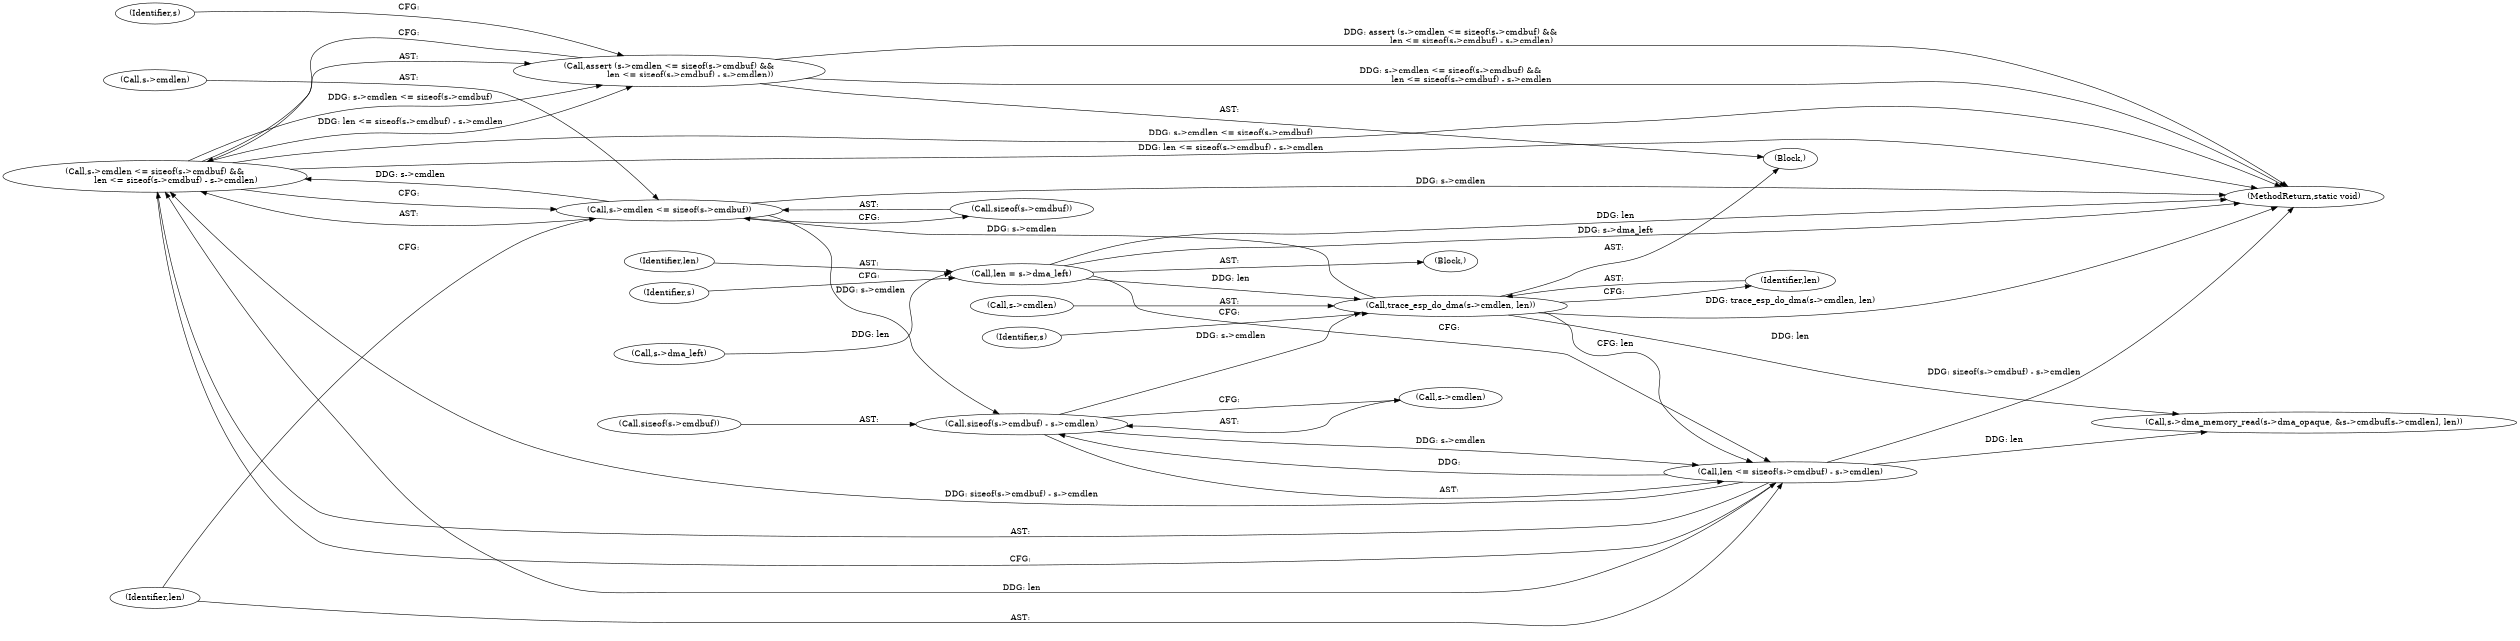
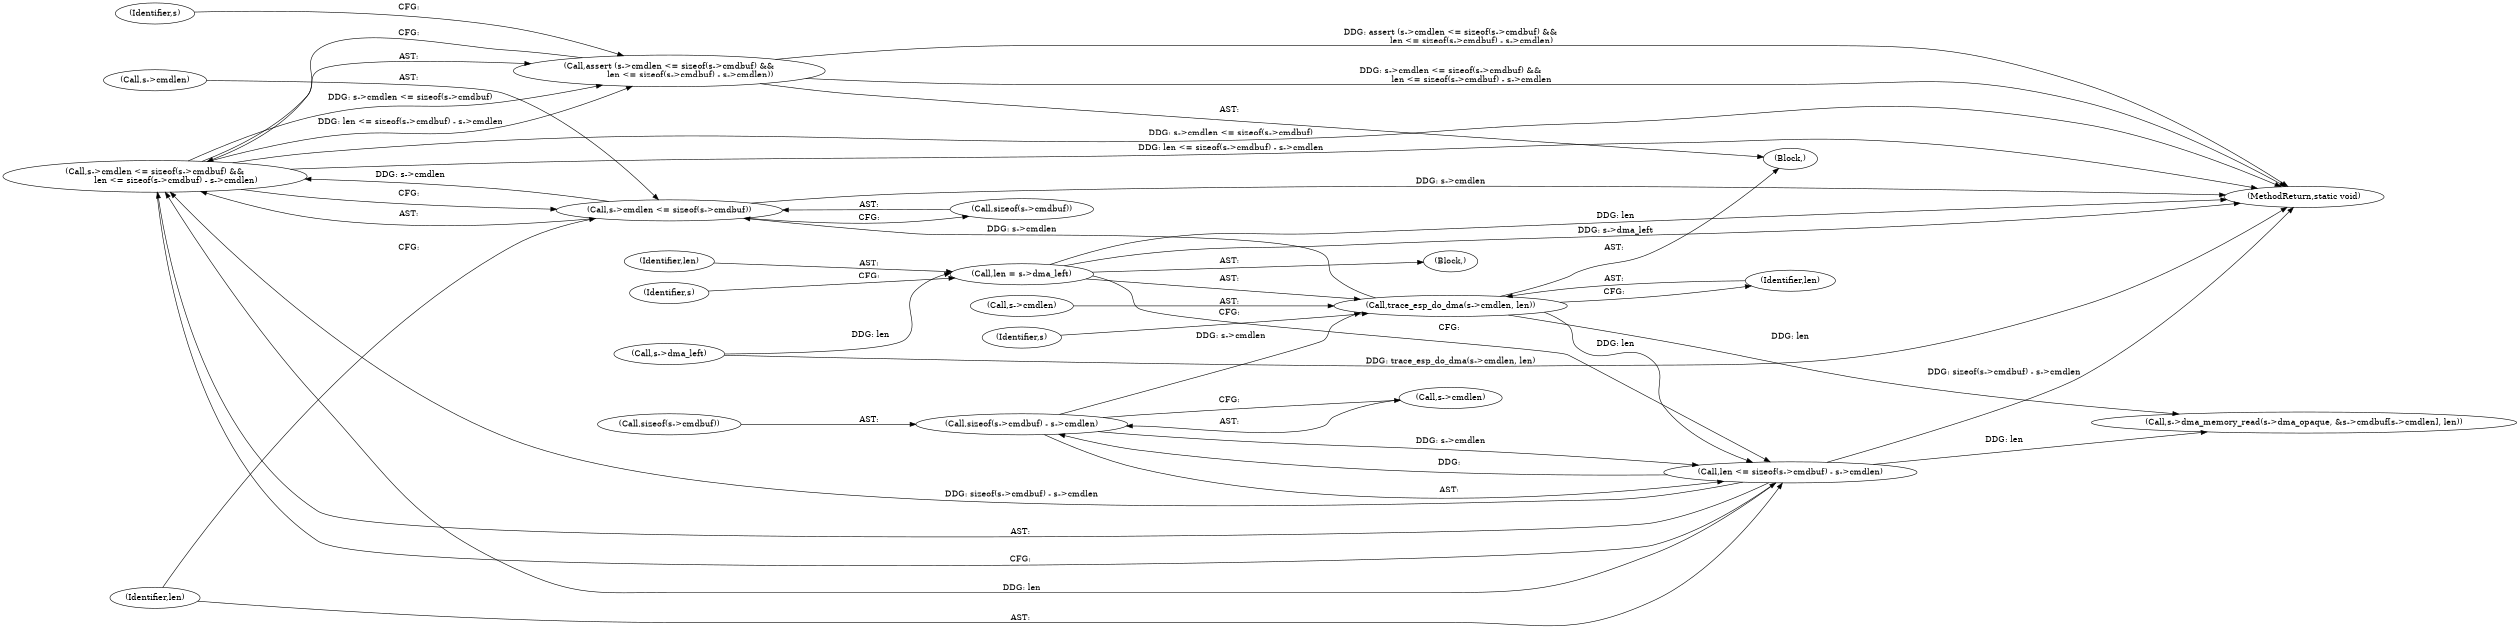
edge "(Call,len = s->dma_left)" -> "(Call,trace_esp_do_dma(s->cmdlen, len))": label "DDG: len" -> "AST: "
edge "(Call,trace_esp_do_dma(s->cmdlen, len))" -> "(MethodReturn,static void)": now "(Call,s->dma_left)" -> "(MethodReturn,static void)"
edge "(Call,s->cmdlen <= sizeof(s->cmdbuf))" -> "(Call,sizeof(s->cmdbuf) - s->cmdlen)": removed, label "DDG: s->cmdlen"
edge "(Call,trace_esp_do_dma(s->cmdlen, len))" -> "(Call,len <= sizeof(s->cmdbuf) - s->cmdlen)": label "CFG: len" -> "DDG: len"
